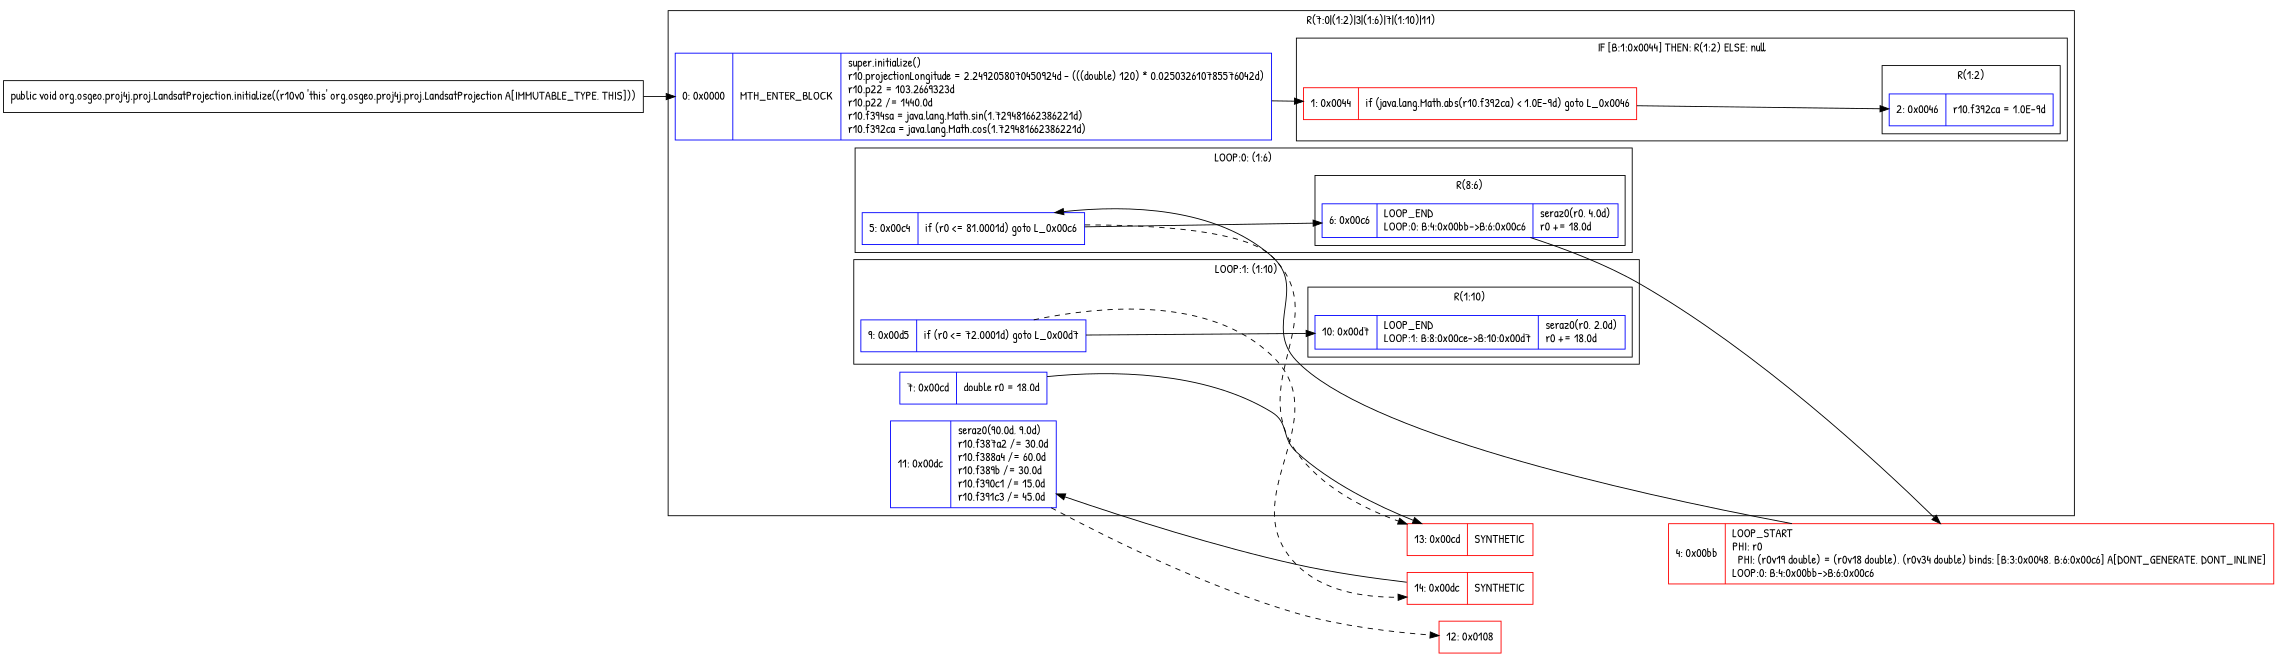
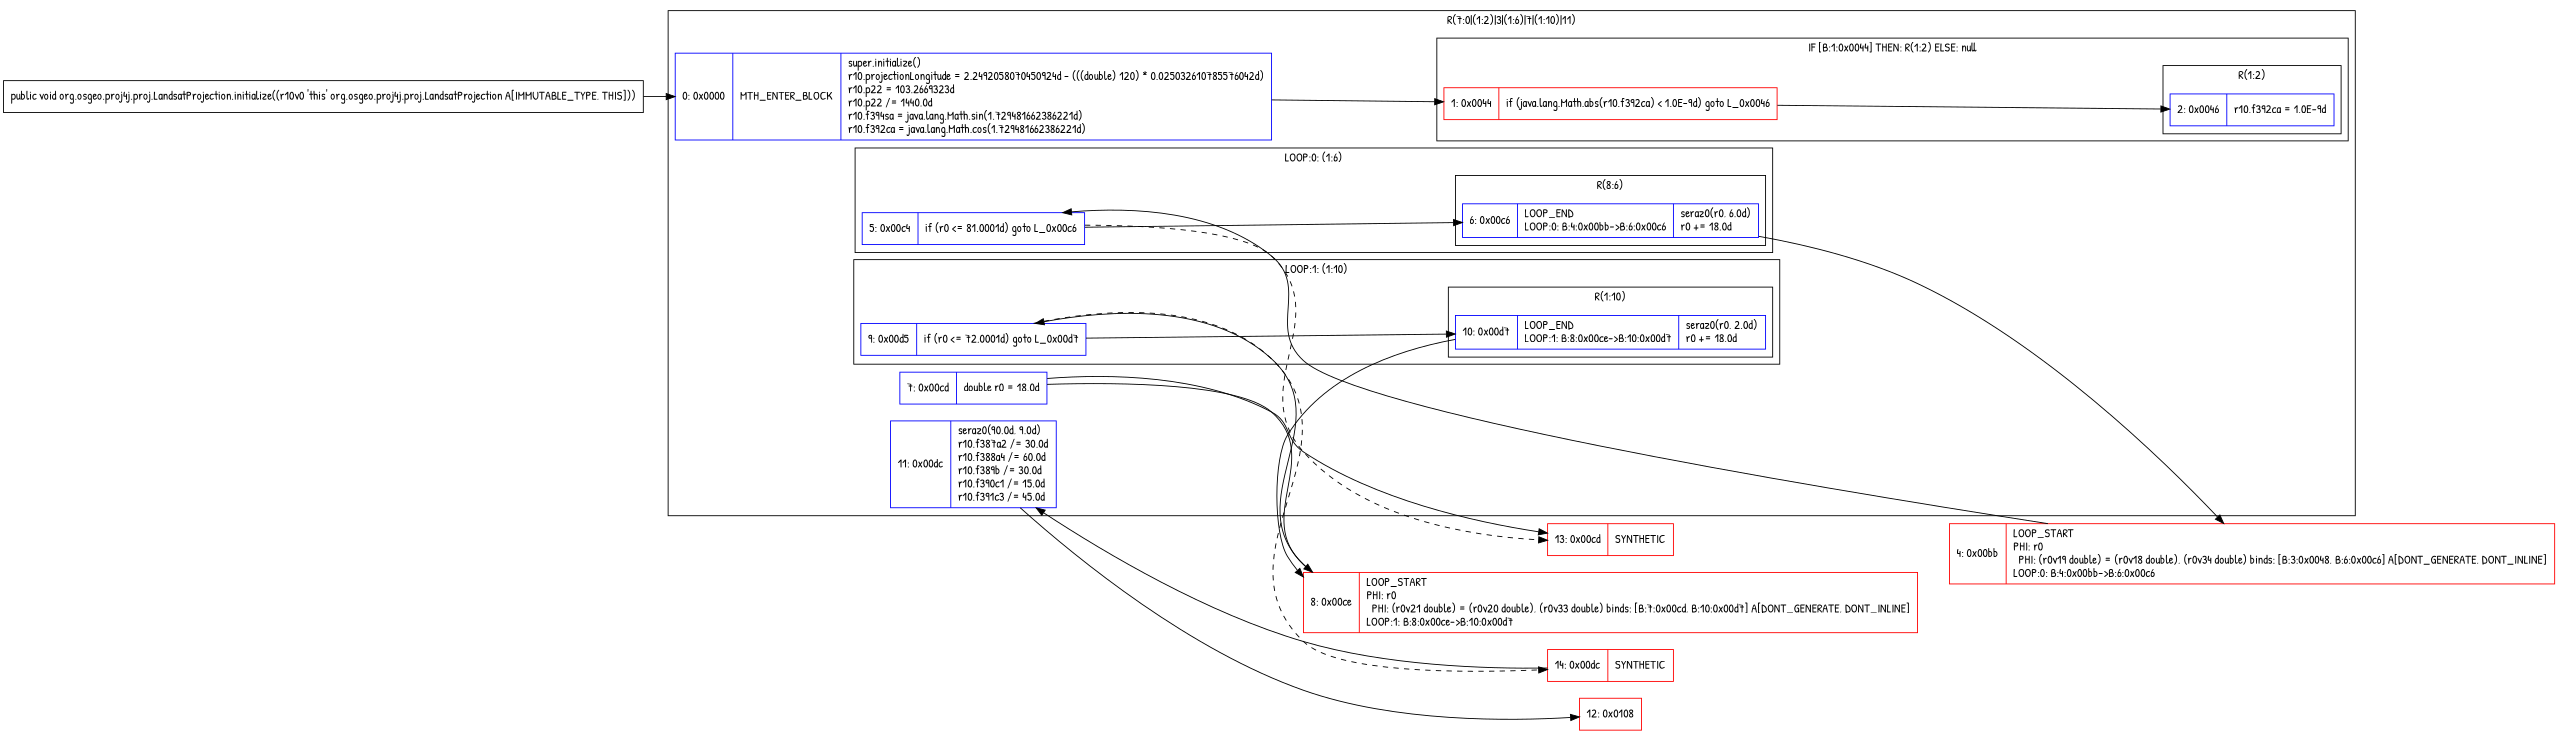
node "6: 0x00c6": text "seraz0(r0, 4.0d)" -> "seraz0(r0, 6.0d)"
edge "11: 0x00dc" -> "12: 0x0108": style dashed -> solid
node "8: 0x00ce": added
